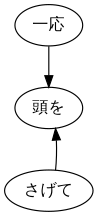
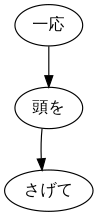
edge "さげて" -> "頭を": reversed
